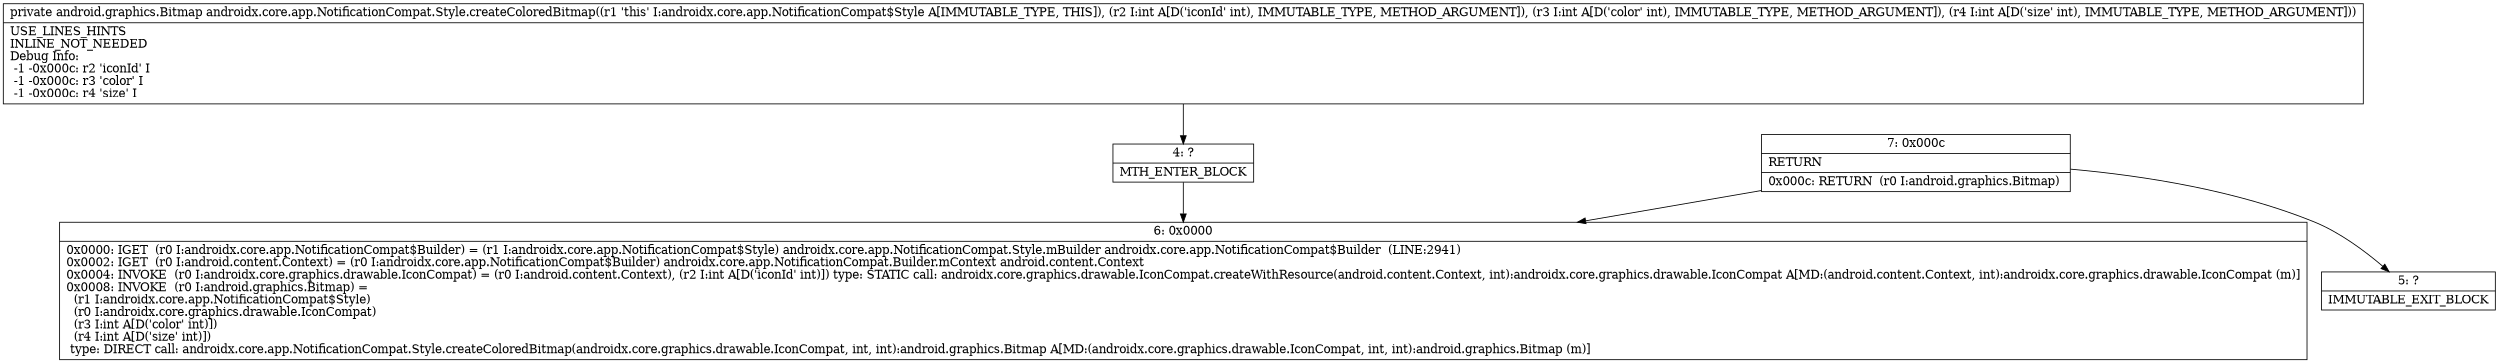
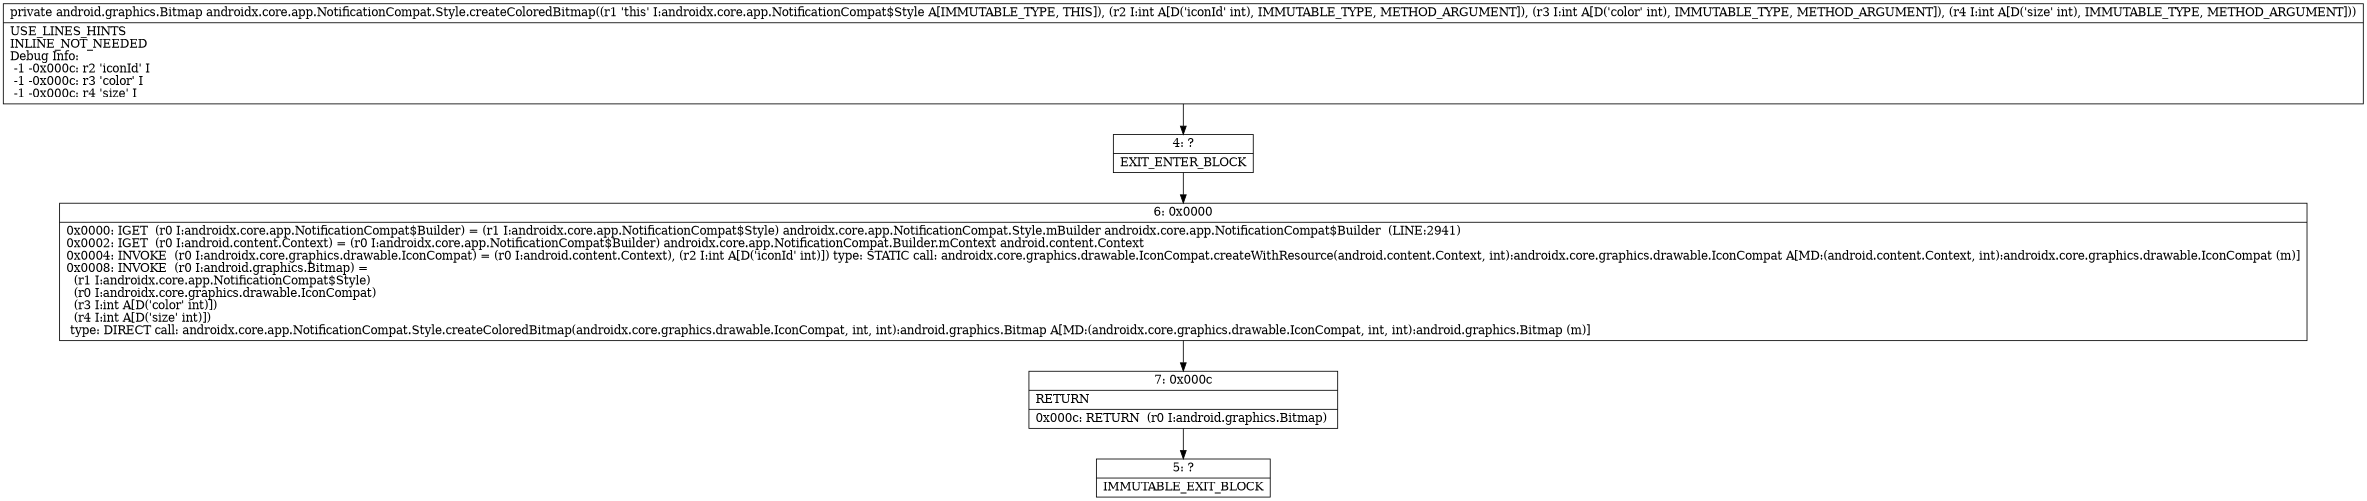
node "4: ?": text "MTH_ENTER_BLOCK" -> "EXIT_ENTER_BLOCK"
edge "7: 0x000c" -> "6: 0x0000": reversed
